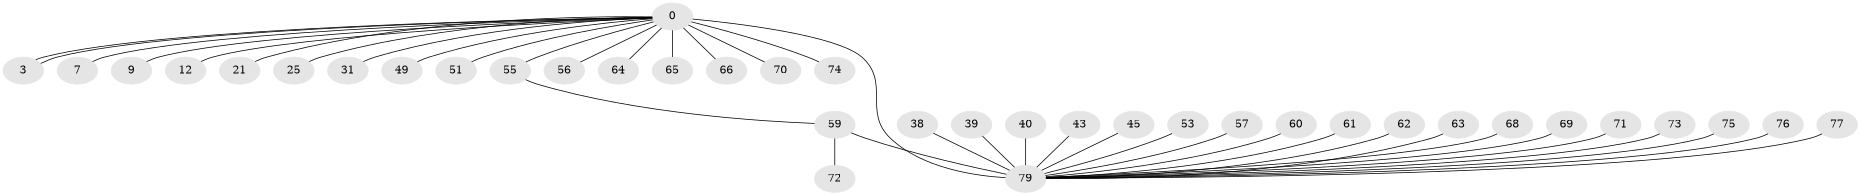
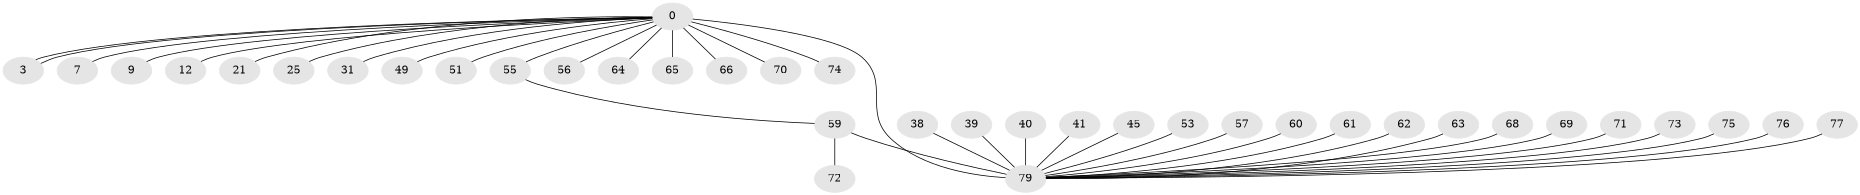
node "43": label "43" -> "41"
